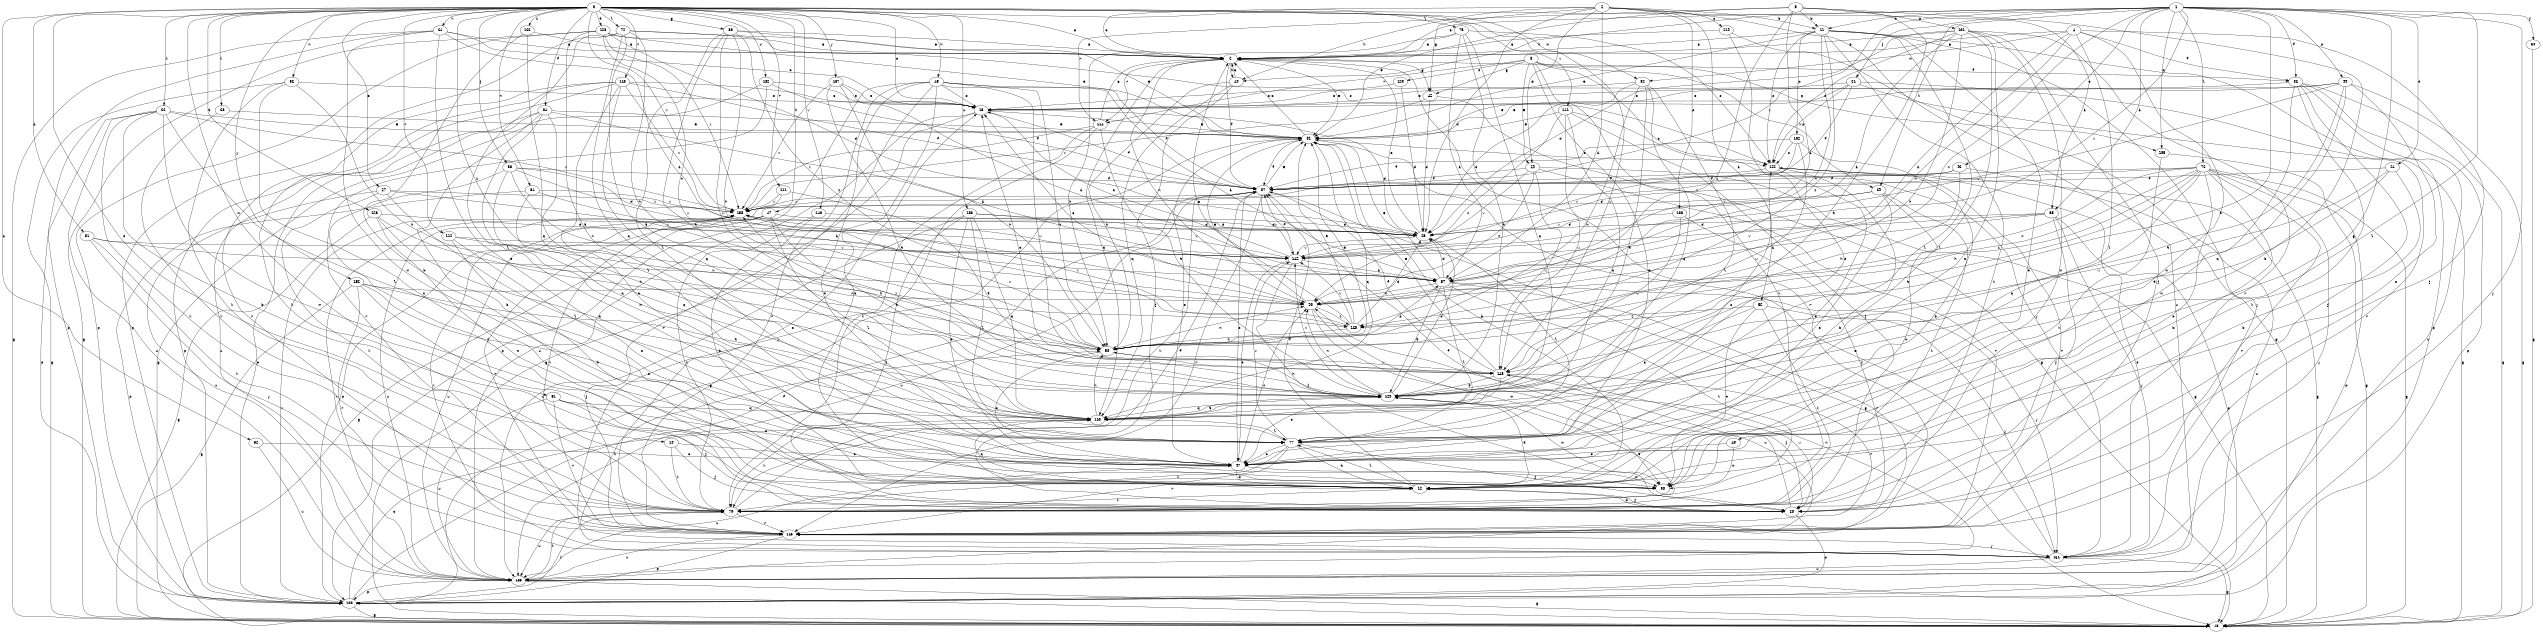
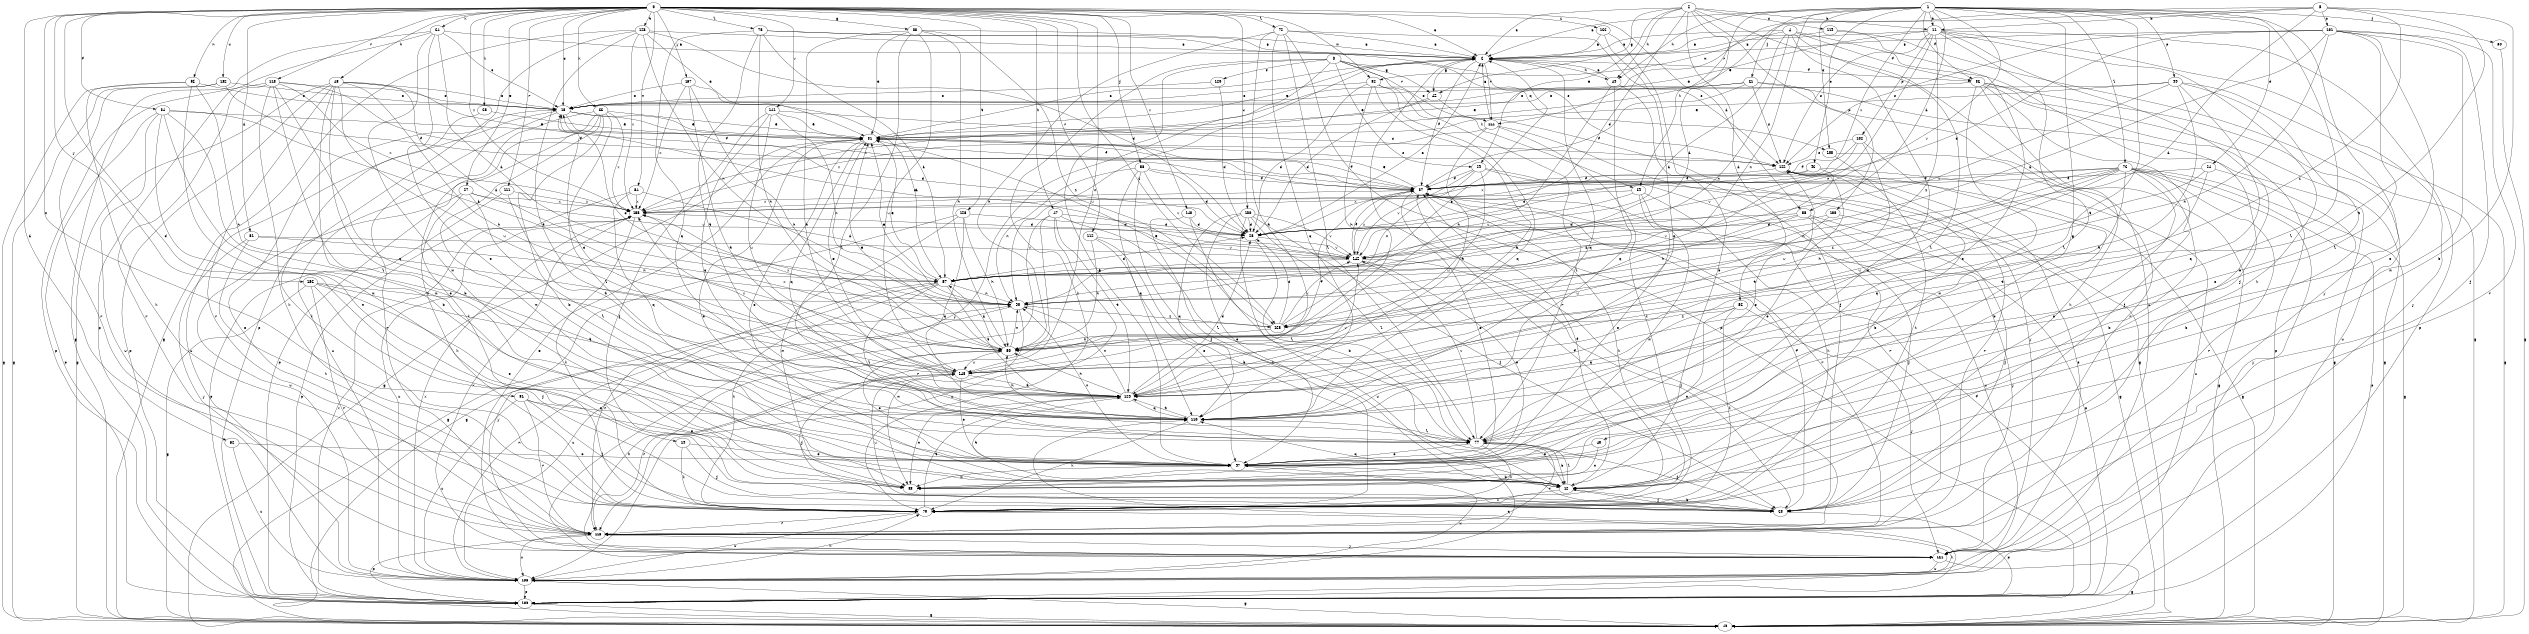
edge "37" -> "43": removed, label "g"
